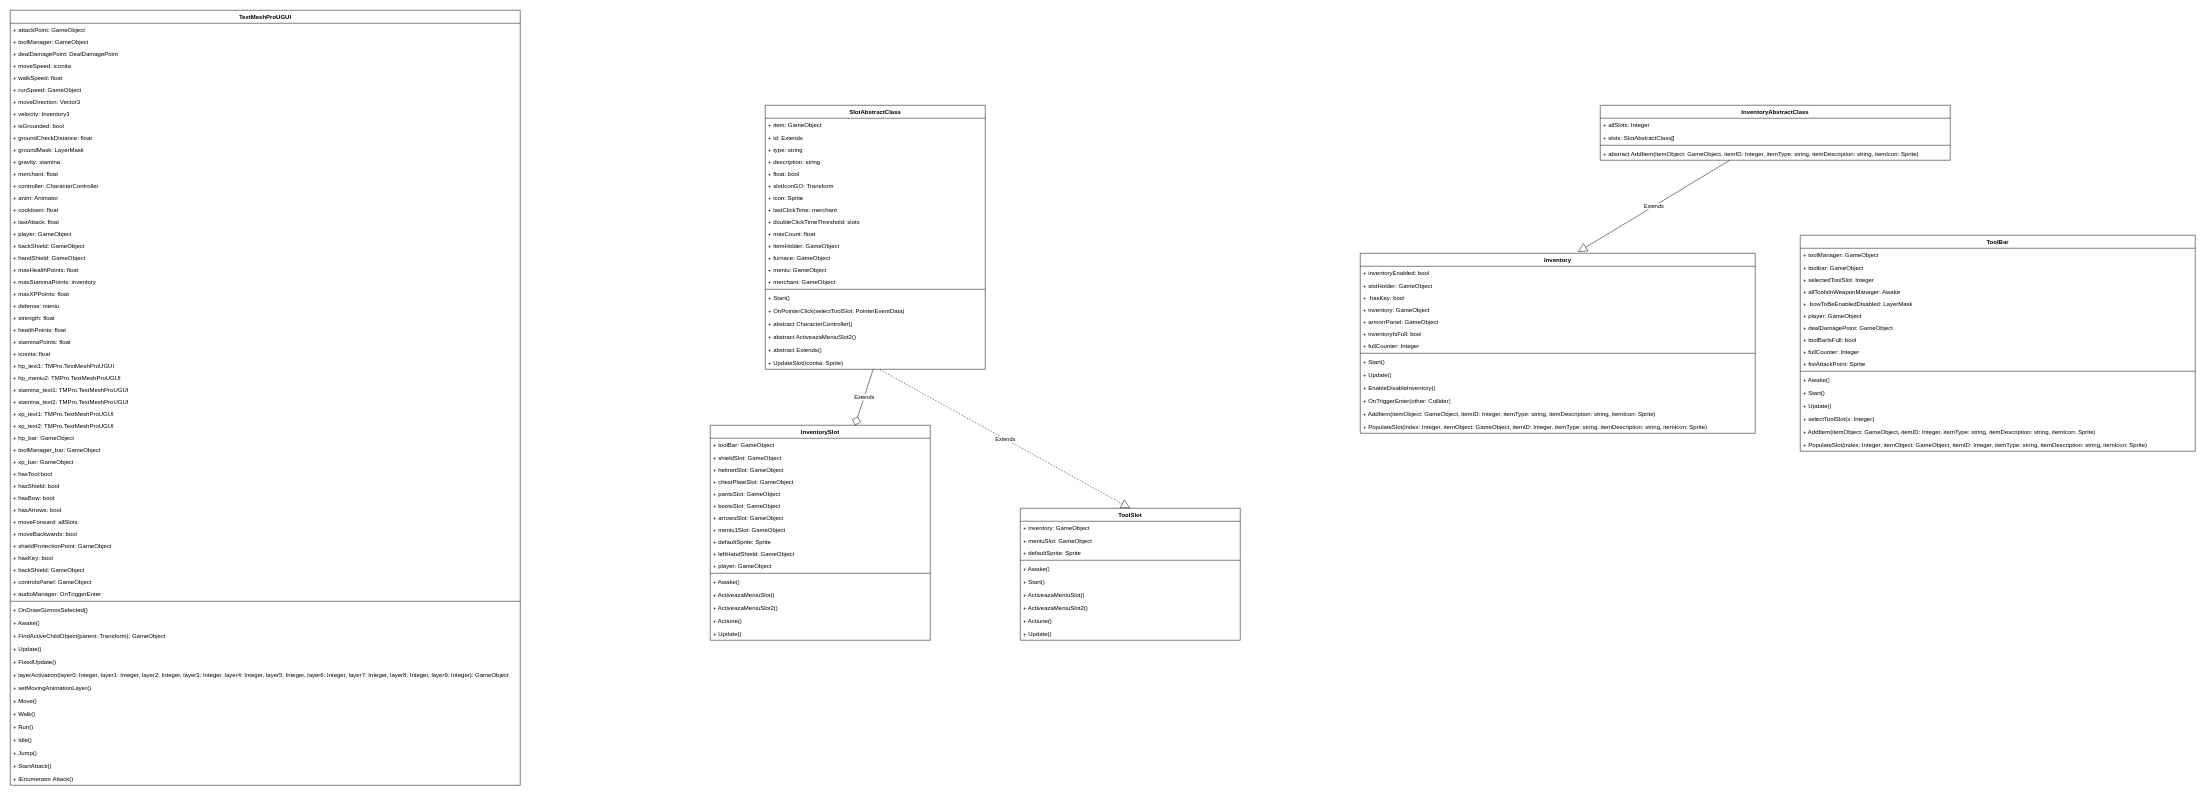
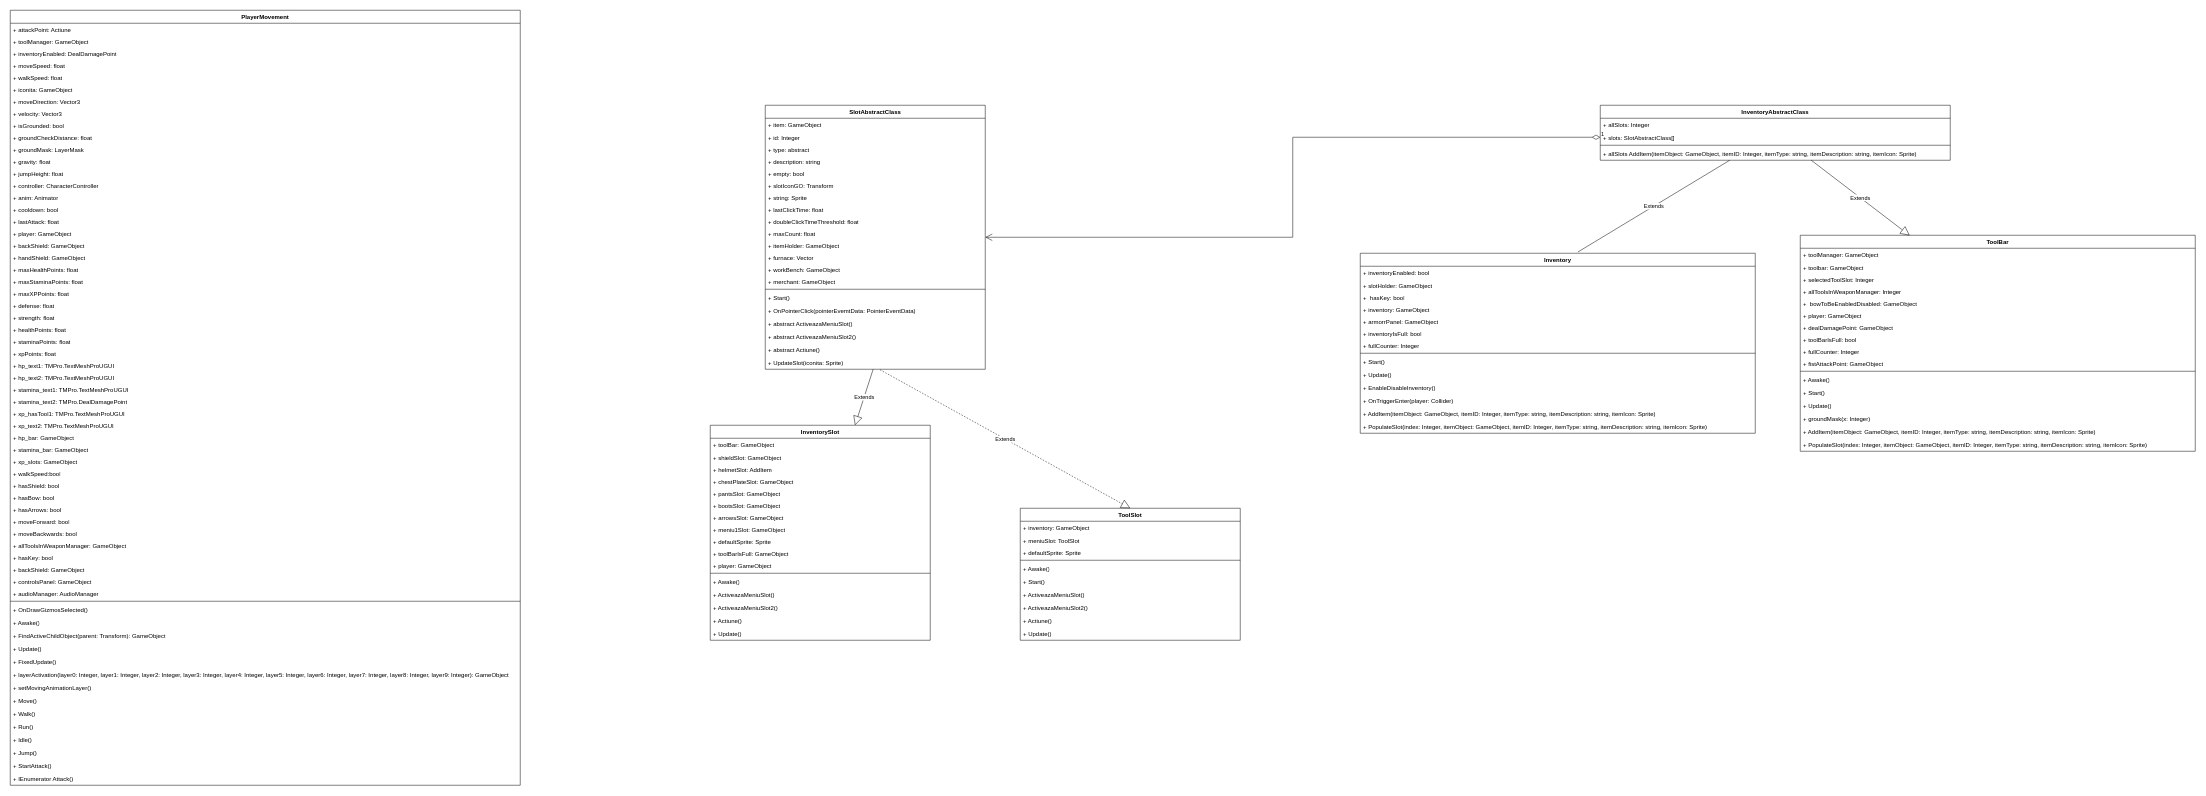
node "TextMeshProUGUI": label "TextMeshProUGUI" -> "PlayerMovement"
node "+ attackPoint: GameObject": label "+ attackPoint: GameObject" -> "+ attackPoint: Actiune"
node "+ dealDamagePoint: DealDamagePoint": label "+ dealDamagePoint: DealDamagePoint" -> "+ inventoryEnabled: DealDamagePoint"
node "+ moveSpeed: iconita": label "+ moveSpeed: iconita" -> "+ moveSpeed: float"
node "+ runSpeed: GameObject": label "+ runSpeed: GameObject" -> "+ iconita: GameObject"
node "+ velocity: Inventory3": label "+ velocity: Inventory3" -> "+ velocity: Vector3"
node "+ id: Extends": label "+ id: Extends" -> "+ id: Integer"
node "+ type: string": label "+ type: string" -> "+ type: abstract"
node "+ abstract AddItem(itemObject: GameObject, itemID: Integer, itemType: string, itemDescription: string, itemIcon: Sprite)": label "+ abstract AddItem(itemObject: GameObject, itemID: Integer, itemType: string, itemDescription: string, itemIcon: Sprite)" -> "+ allSlots AddItem(itemObject: GameObject, itemID: Integer, itemType: string, itemDescription: string, itemIcon: Sprite)"
node "+ gravity: stamina": label "+ gravity: stamina" -> "+ gravity: float"
node "+ merchant: float": label "+ merchant: float" -> "+ jumpHeight: float"
node "+ float: bool": label "+ float: bool" -> "+ empty: bool"
edge "+ slots: SlotAbstractClass[]" -- "SlotAbstractClass": added, label "1"
edge "InventoryAbstractClass" -> "ToolBar": added, label "Extends"
node "+ icon: Sprite": label "+ icon: Sprite" -> "+ string: Sprite"
node "+ cooldown: float": label "+ cooldown: float" -> "+ cooldown: bool"
node "+ lastClickTime: merchant": label "+ lastClickTime: merchant" -> "+ lastClickTime: float"
node "+ doubleClickTimeThreshold: slots": label "+ doubleClickTimeThreshold: slots" -> "+ doubleClickTimeThreshold: float"
edge "InventoryAbstractClass" -> "Inventory": arrowhead block -> none
node "+ furnace: GameObject": label "+ furnace: GameObject" -> "+ furnace: Vector"
node "+ meniu: GameObject": label "+ meniu: GameObject" -> "+ workBench: GameObject"
node "+ maxStaminaPoints: inventory": label "+ maxStaminaPoints: inventory" -> "+ maxStaminaPoints: float"
node "+ allToolsInWeaponManager: Awake": label "+ allToolsInWeaponManager: Awake" -> "+ allToolsInWeaponManager: Integer"
node "+ bowToBeEnabledDisabled: LayerMask": label "+ bowToBeEnabledDisabled: LayerMask" -> "+ bowToBeEnabledDisabled: GameObject"
node "+ defense: meniu": label "+ defense: meniu" -> "+ defense: float"
node "+ OnPointerClick(selectToolSlot: PointerEventData)": label "+ OnPointerClick(selectToolSlot: PointerEventData)" -> "+ OnPointerClick(pointerEvemtData: PointerEventData)"
node "+ abstract CharacterController()": label "+ abstract CharacterController()" -> "+ abstract ActiveazaMeniuSlot()"
node "+ abstract Extends()": label "+ abstract Extends()" -> "+ abstract Actiune()"
node "+ iconita: float": label "+ iconita: float" -> "+ xpPoints: float"
node "+ fistAttackPoint: Sprite": label "+ fistAttackPoint: Sprite" -> "+ fistAttackPoint: GameObject"
node "+ hp_meniu2: TMPro.TextMeshProUGUI": label "+ hp_meniu2: TMPro.TextMeshProUGUI" -> "+ hp_text2: TMPro.TextMeshProUGUI"
node "+ OnTriggerEnter(other: Collider)": label "+ OnTriggerEnter(other: Collider)" -> "+ OnTriggerEnter(player: Collider)"
node "+ stamina_text2: TMPro.TextMeshProUGUI": label "+ stamina_text2: TMPro.TextMeshProUGUI" -> "+ stamina_text2: TMPro.DealDamagePoint"
node "+ xp_text1: TMPro.TextMeshProUGUI": label "+ xp_text1: TMPro.TextMeshProUGUI" -> "+ xp_hasTool1: TMPro.TextMeshProUGUI"
edge "+ UpdateSlot(iconita: Sprite)" -> "InventorySlot": arrowhead diamond -> block
node "+ selectToolSlot(x: Integer)": label "+ selectToolSlot(x: Integer)" -> "+ groundMask(x: Integer)"
node "+ toolManager_bar: GameObject": label "+ toolManager_bar: GameObject" -> "+ stamina_bar: GameObject"
node "+ xp_bar: GameObject": label "+ xp_bar: GameObject" -> "+ xp_slots: GameObject"
node "+ helmetSlot: GameObject": label "+ helmetSlot: GameObject" -> "+ helmetSlot: AddItem"
node "+ hasTool:bool": label "+ hasTool:bool" -> "+ walkSpeed:bool"
node "+ moveForward: allSlots": label "+ moveForward: allSlots" -> "+ moveForward: bool"
node "+ meniuSlot: GameObject": label "+ meniuSlot: GameObject" -> "+ meniuSlot: ToolSlot"
node "+ shieldProtectionPoint: GameObject": label "+ shieldProtectionPoint: GameObject" -> "+ allToolsInWeaponManager: GameObject"
node "+ leftHandShield: GameObject": label "+ leftHandShield: GameObject" -> "+ toolBarIsFull: GameObject"
node "+ audioManager: OnTriggerEnter": label "+ audioManager: OnTriggerEnter" -> "+ audioManager: AudioManager"
